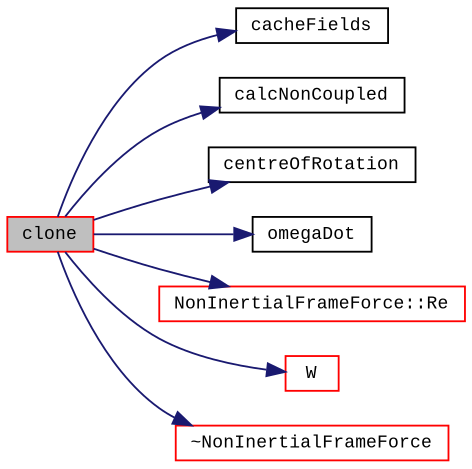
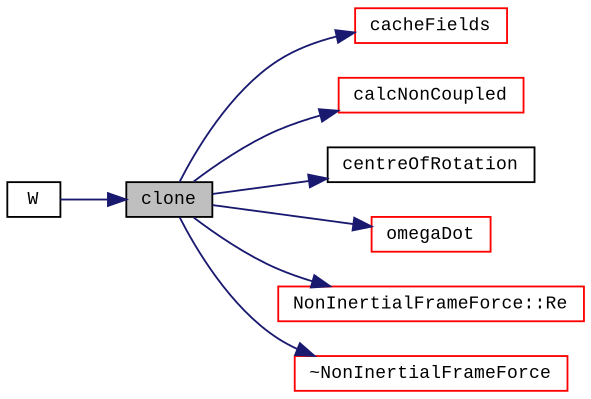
node "cacheFields": color black -> red
node "calcNonCoupled": color black -> red
node "clone": color red -> black
node "omegaDot": color black -> red
edge "clone" -> "W": reversed
node "W": color red -> black
